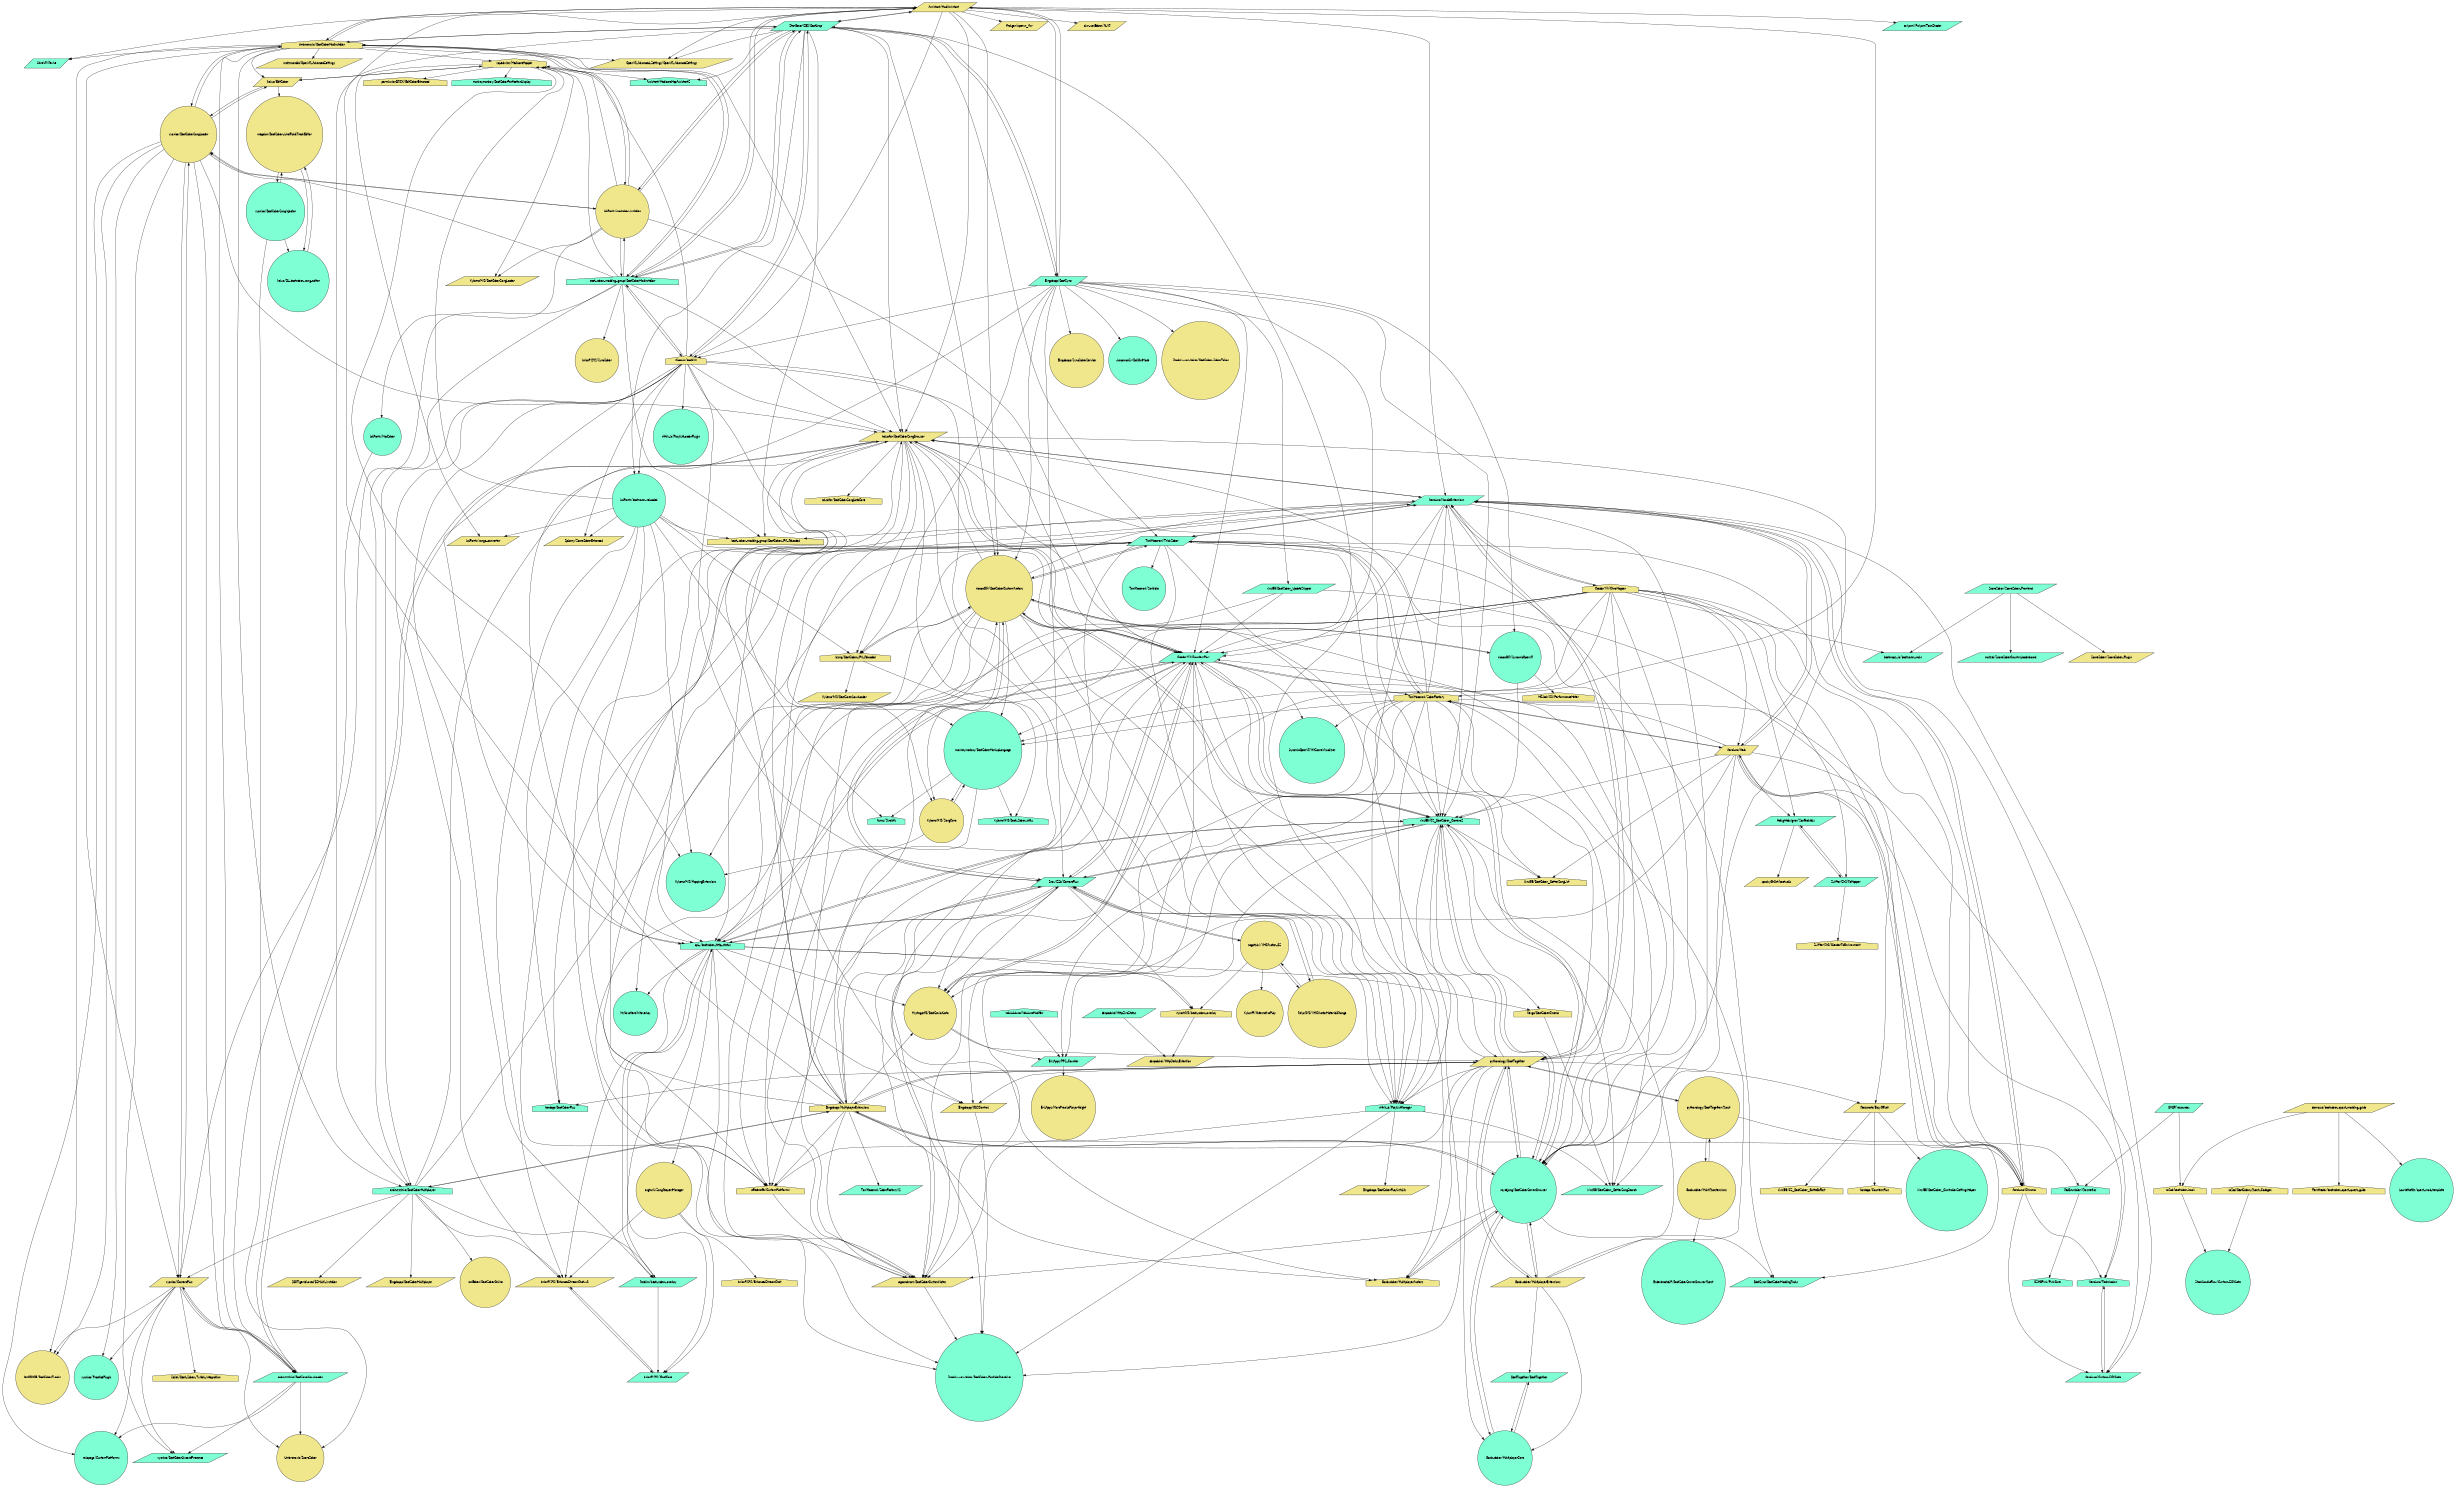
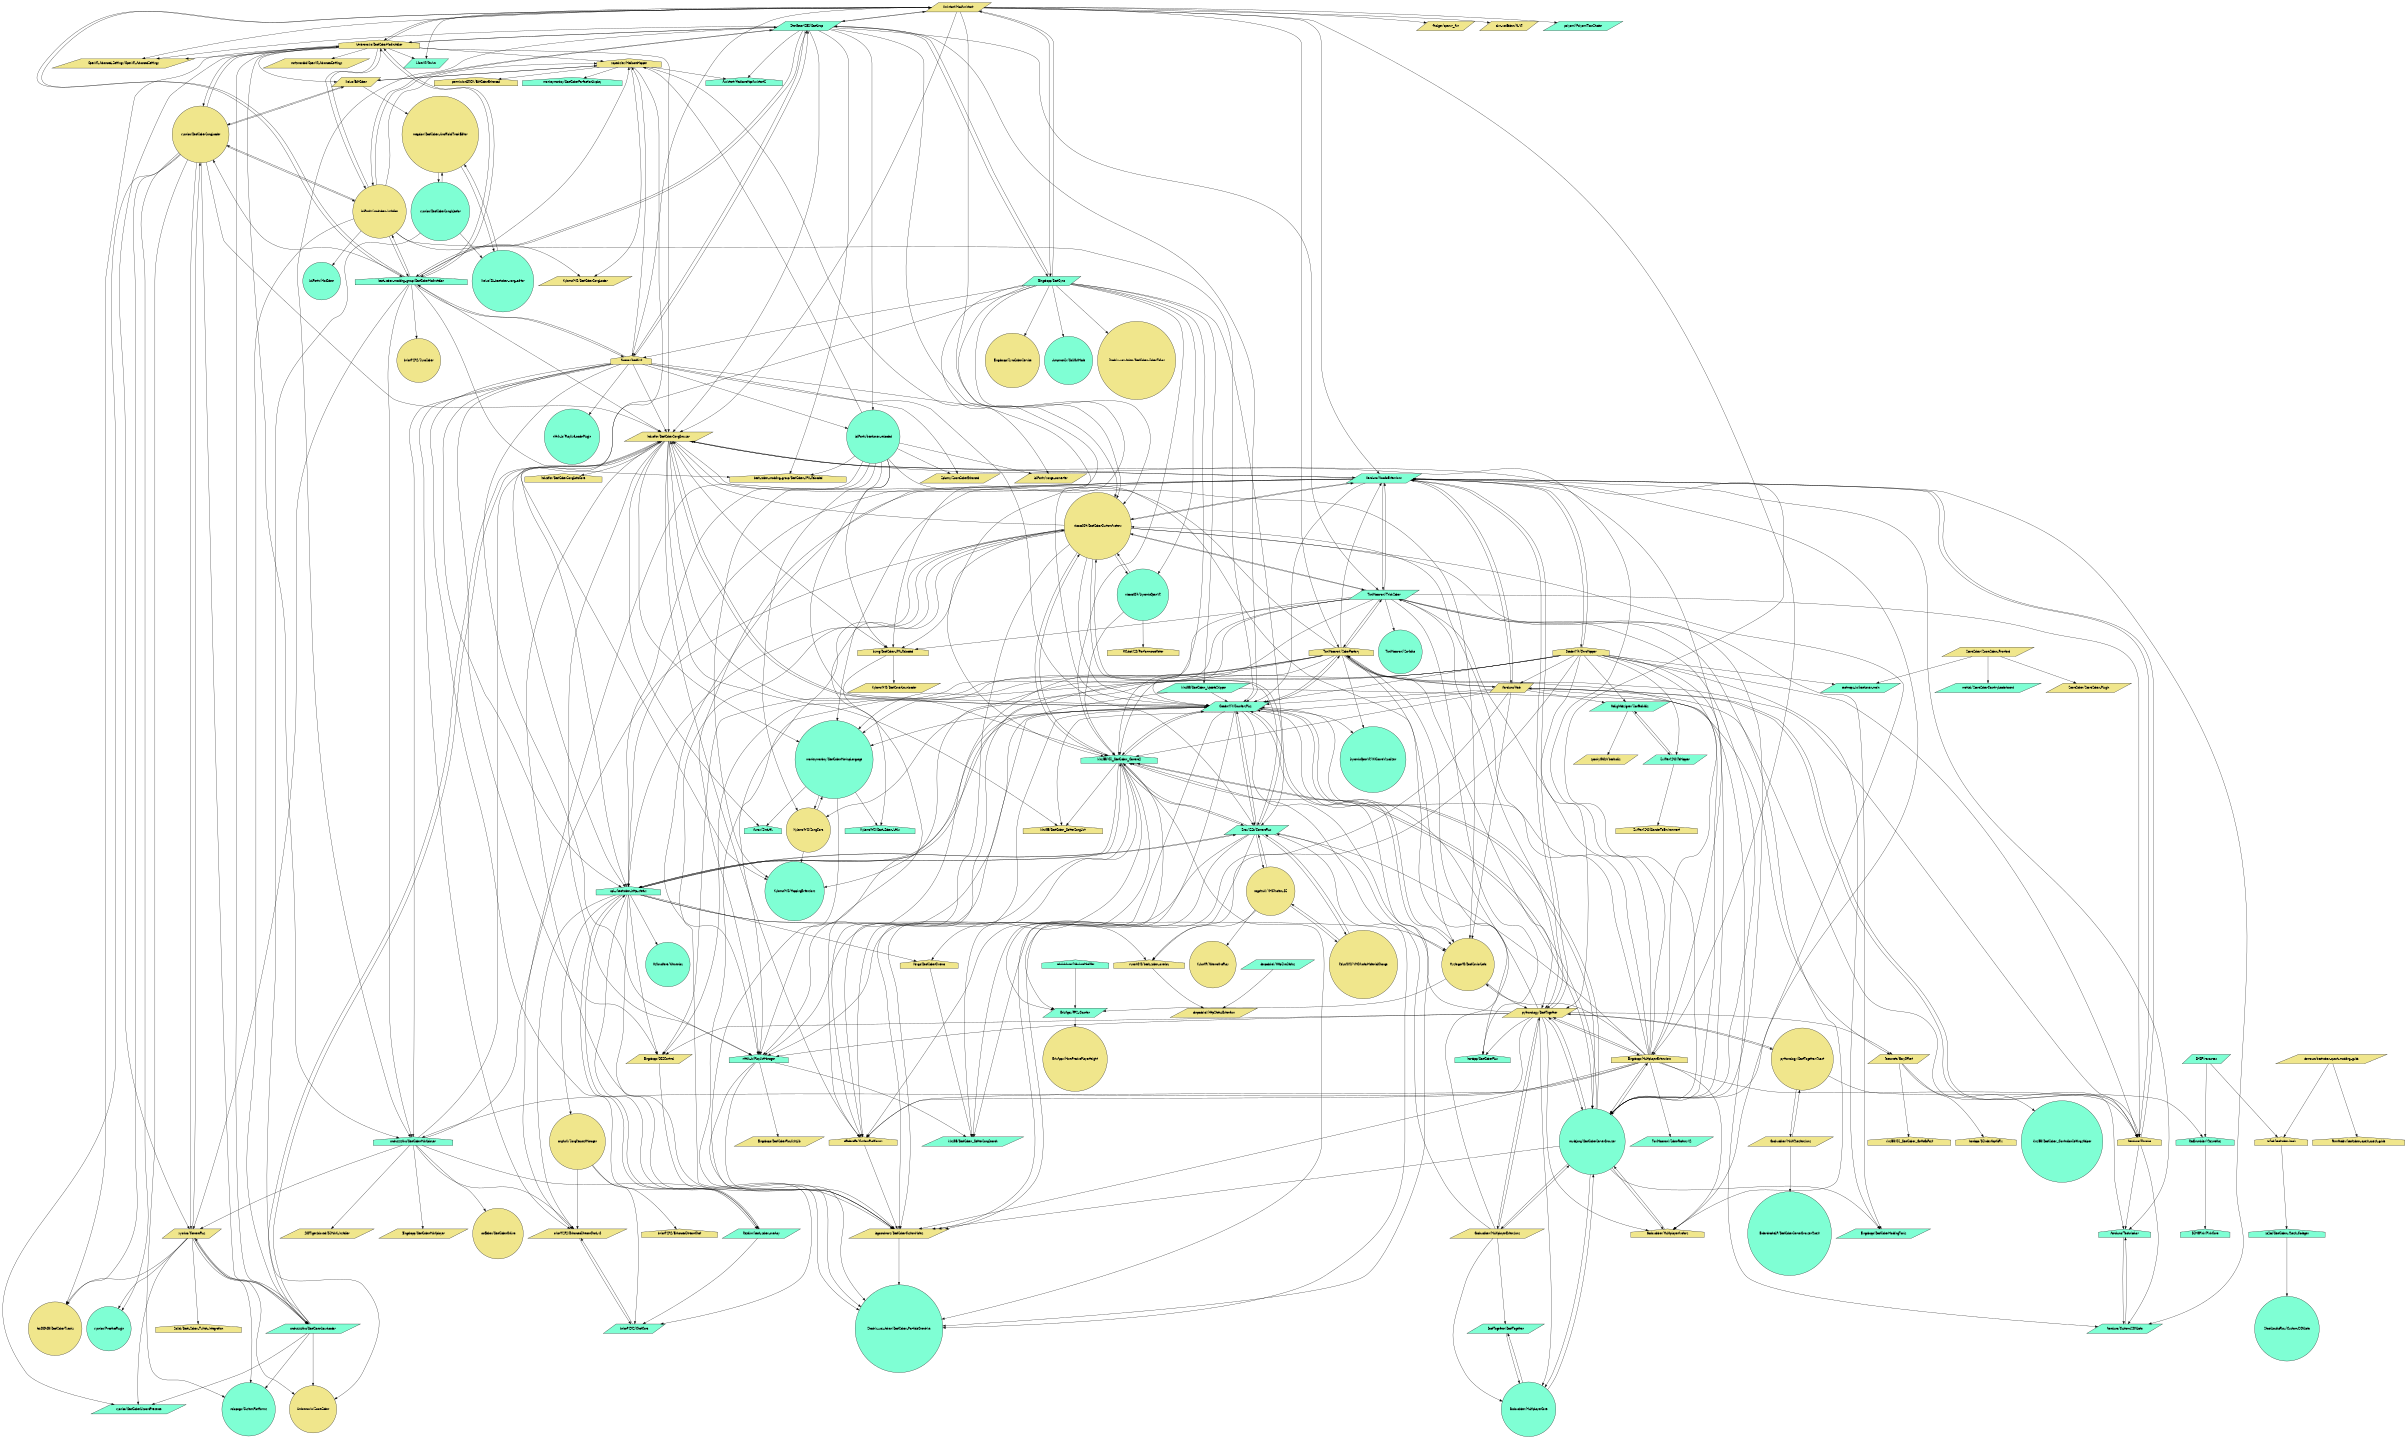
edge "Aeroluna/NoodleExtensions" -> "beat-saber-modding-group/BeatSaber-IPA-Reloaded": now "Aeroluna/NoodleExtensions" -> "nicoco007/BeatSaberCustomAvatars"
node "ScoreSaber/ScoreSaber-Frontend": fillcolor aquamarine -> khaki
edge "ToniMacaroni/TrickSaber" -> "ItsNovaHere/hitoverlay": now "ToniMacaroni/TrickSaber" -> "Zingabopp/OBSControl"
edge "ToniMacaroni/SaberFactory" -> "Caeden117/CountersPlus": added
edge "kinsi55/CS_BeatSaber_Camera2" -> "Caeden117/CountersPlus": added
edge "lolPants/ModSaber" -> "andruzzzhka/BeatSaverDownloader": now "lolPants/modsaber-installer" -> "andruzzzhka/BeatSaverDownloader"
edge "andruzzzhka/BeatSaberMultiplayer" -> "Zingabopp/MultiplayerExtensions": removed
node "Goobwabber/MultiQuestensions": shape circle -> parallelogram
node "hardcpp/CountersPlus": label "hardcpp/CountersPlus" -> "hardcpp/BSIndexHapticFix"
node "sc2ad/BeatSaber-Quest-Codegen": fillcolor khaki -> aquamarine
node "Lauriethefish/quest-mod-template": removed
edge "sc2ad/beatsaber-hook" -> "StackDoubleFlow/CustomJSONData": now "sc2ad/beatsaber-hook" -> "sc2ad/BeatSaber-Quest-Codegen"
node "BeatSync/BeatSaberModdingTools": label "BeatSync/BeatSaberModdingTools" -> "Zingabopp/BeatSaberModdingTools"
